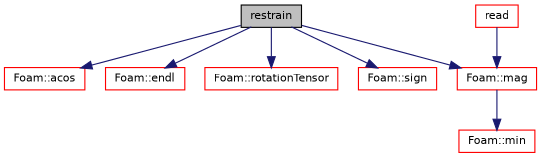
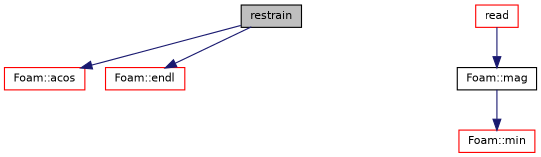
edge "restrain" -> "Foam::mag": removed
node "Foam::rotationTensor": removed
node "Foam::sign": removed
node "Foam::mag": color red -> black
